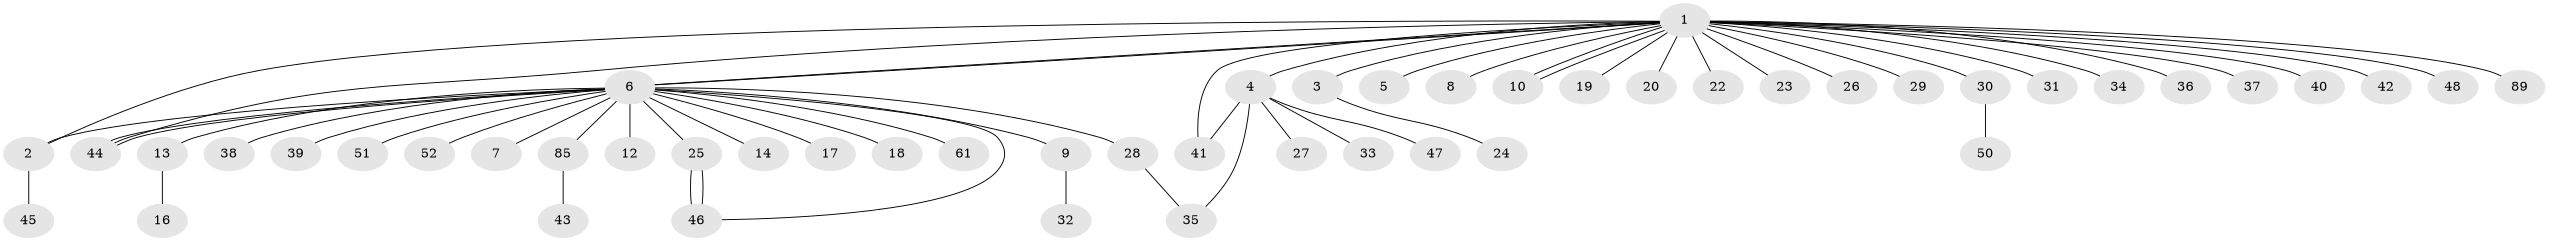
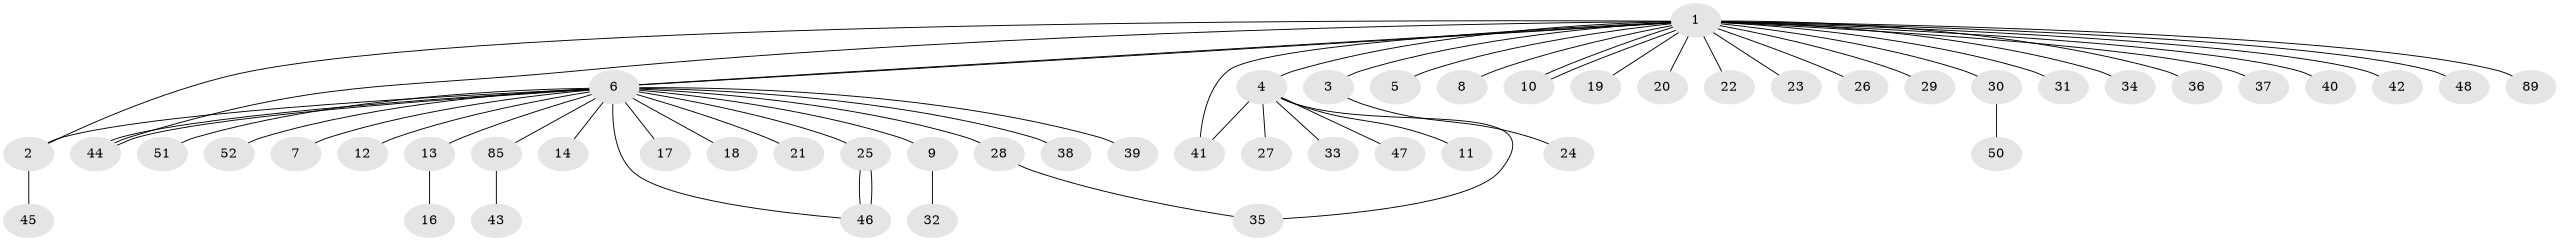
node "61": label "61" -> "21"
node "11": added
